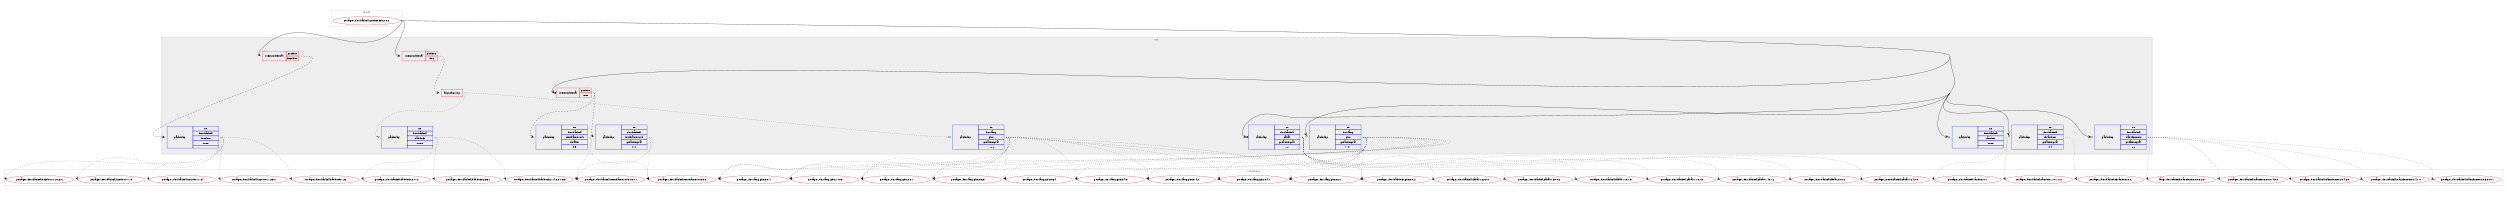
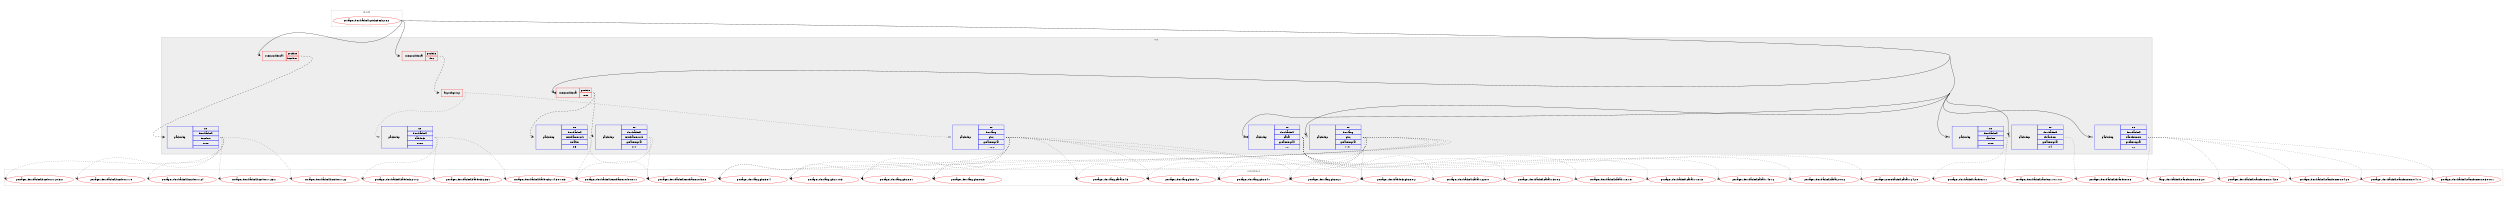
node "portage://dev-haskell/haddock-1.22": label "portage://dev-haskell/haddock-1.22" -> "portage://dev-haskell/hscolour-1.22"
node "portage://dev-lang/ghc-8.6.4": removed
node "portage://dev-lang/ghc-8.4.3": label "portage://dev-lang/ghc-8.4.3" -> "portage://dev-lang/cabal-8.4.3"
